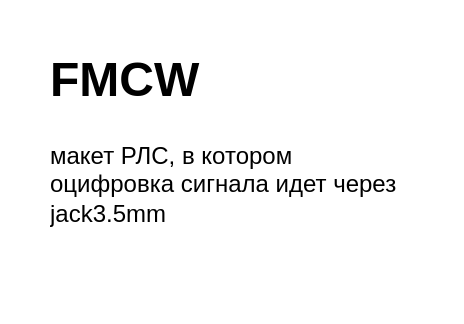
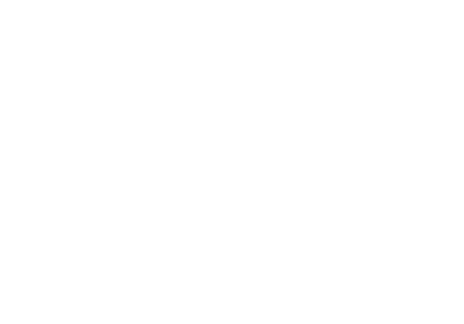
node "FMCWмакет РЛС, в котором оцифровка сигнала идет через jack3.5mm": removed
